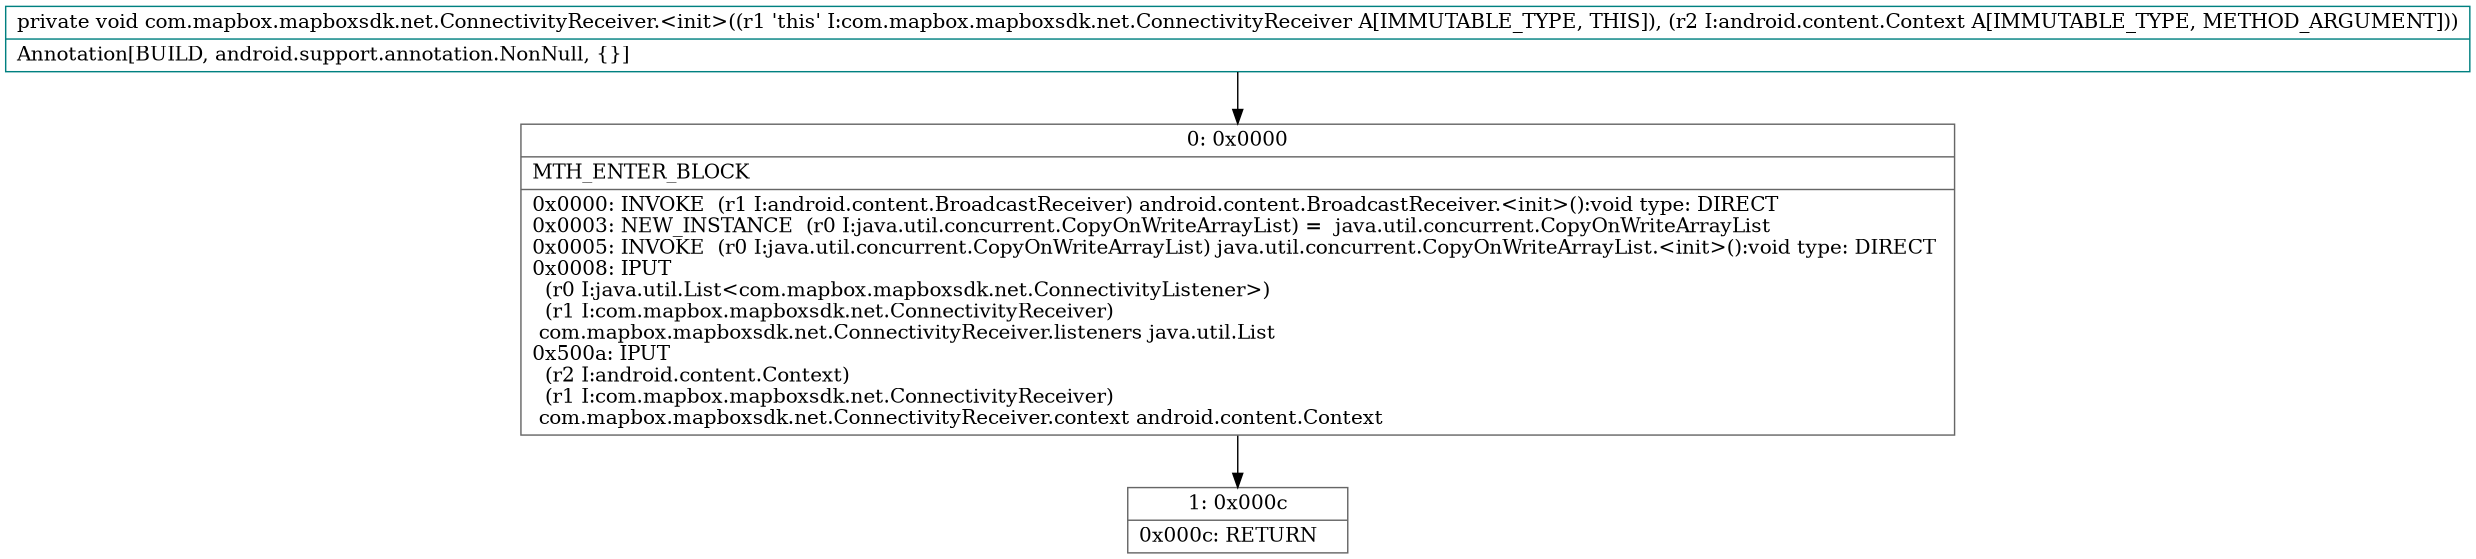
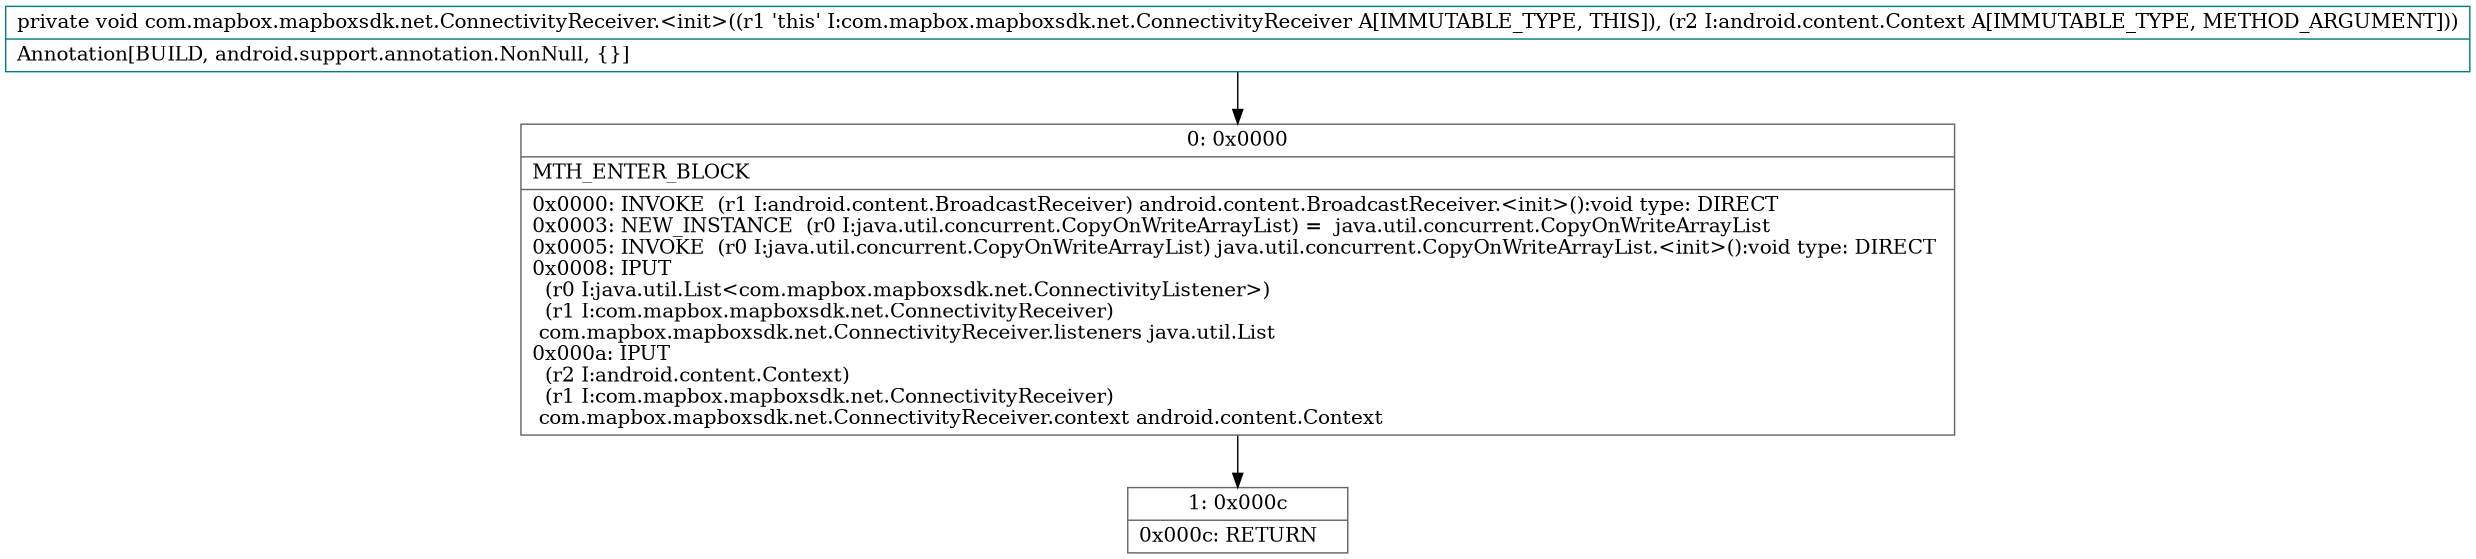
node "0: 0x0000": text "0x500a: IPUT" -> "0x000a: IPUT"
